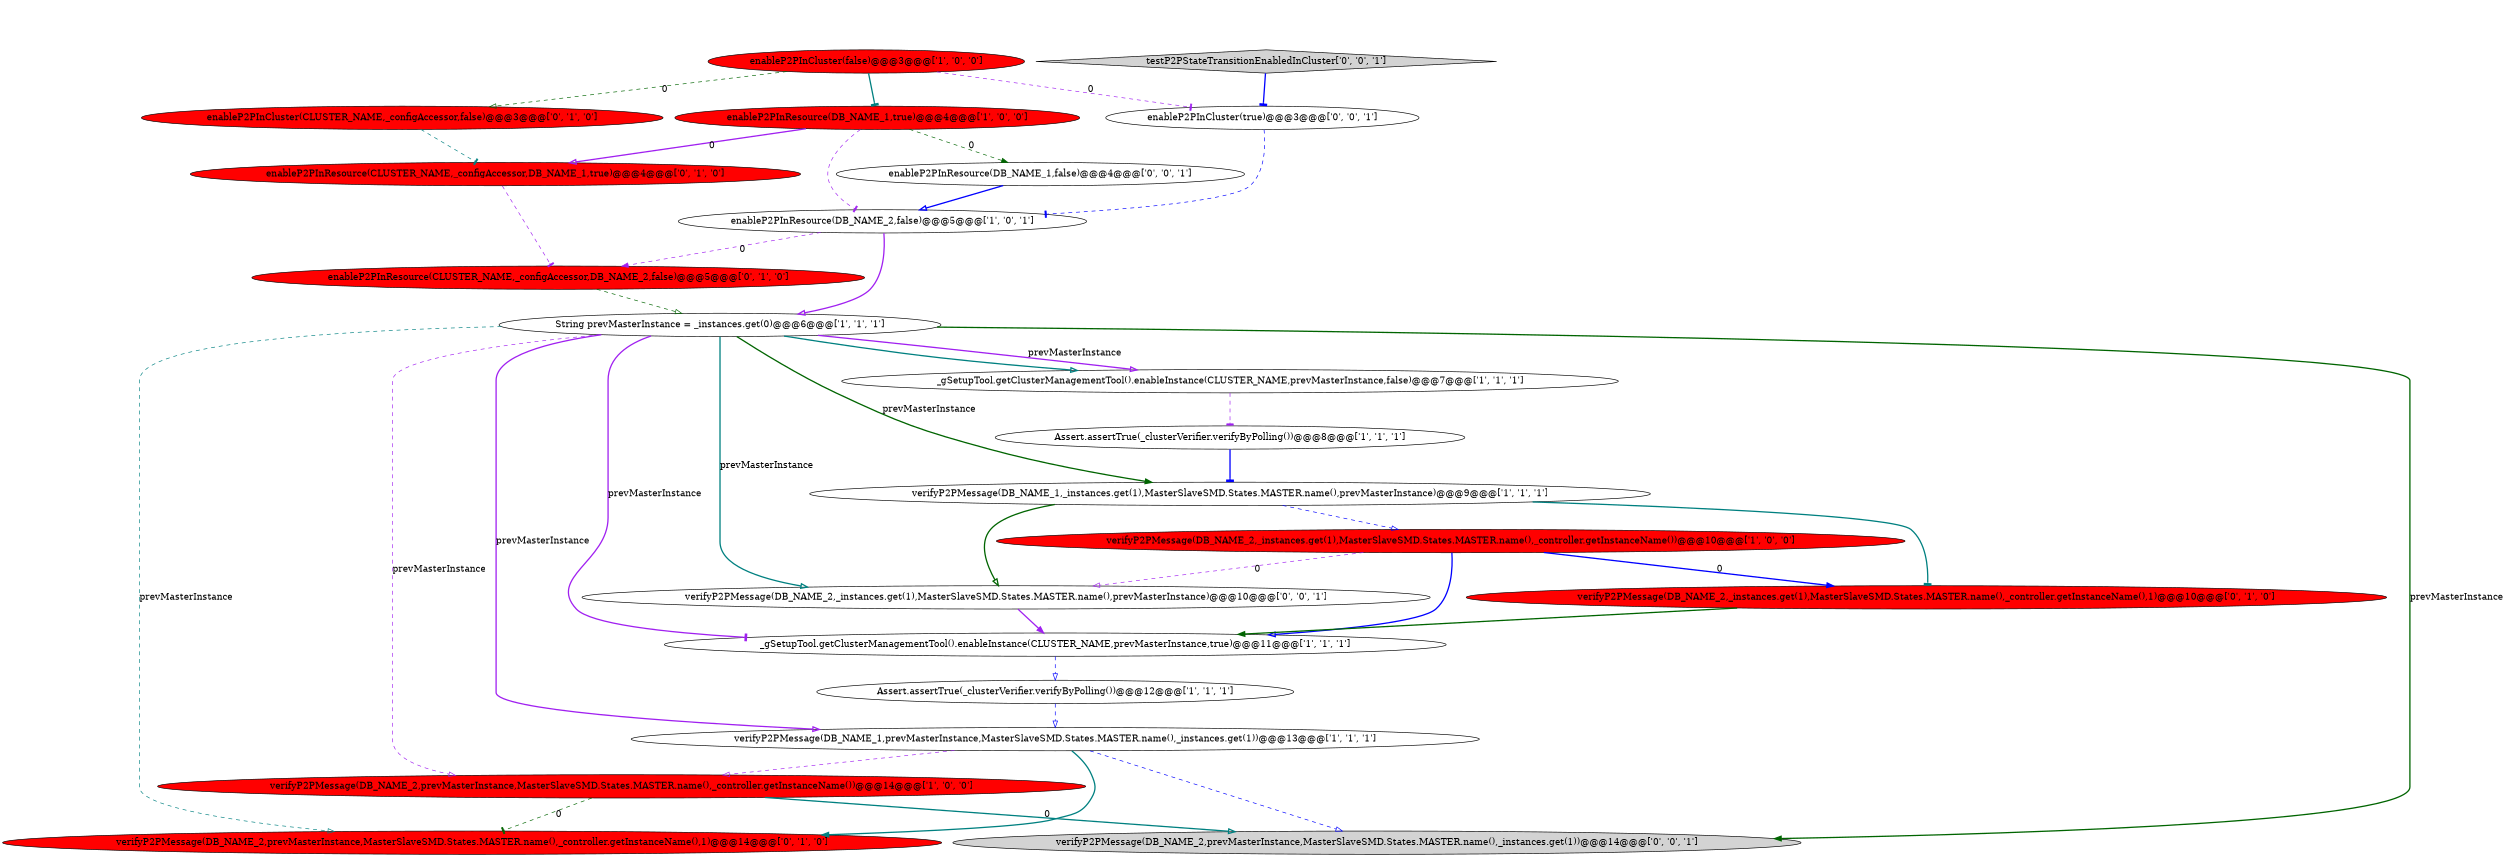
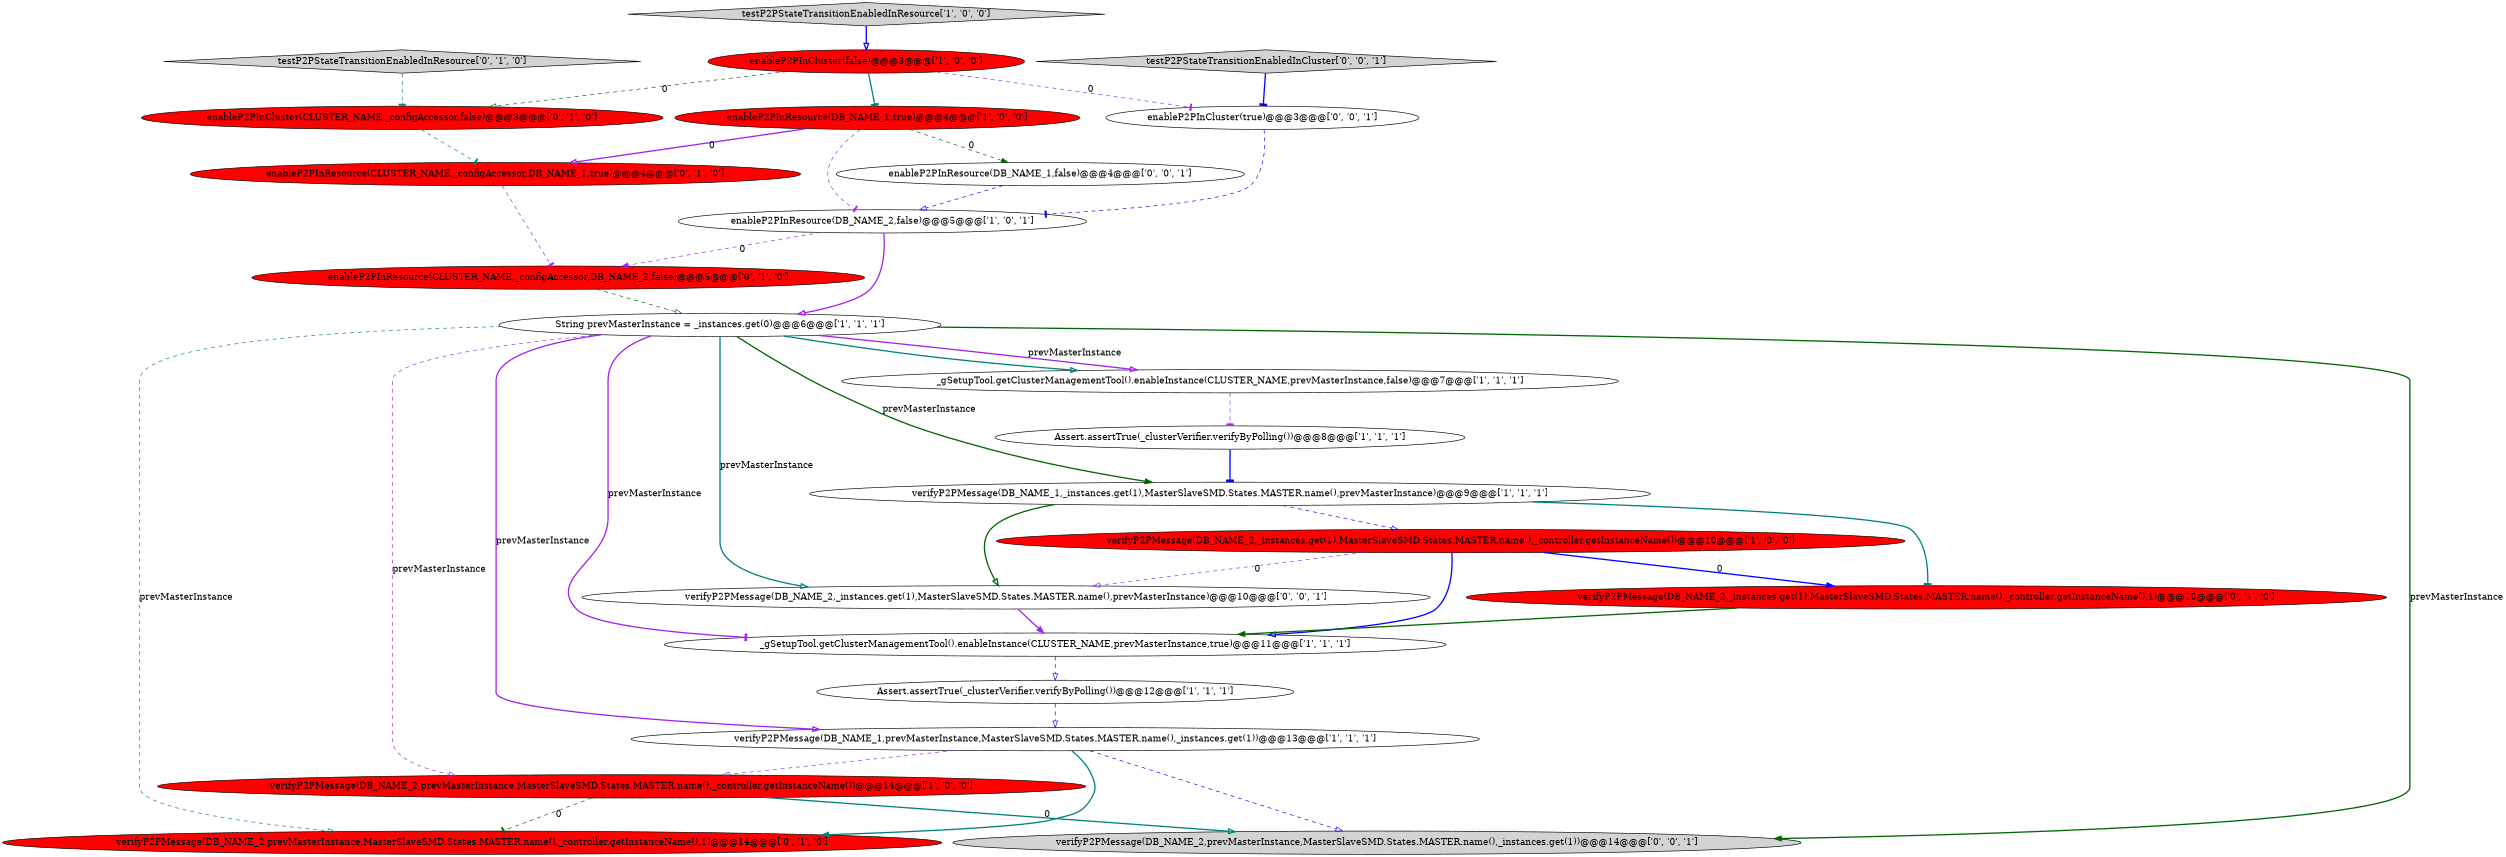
node "testP2PStateTransitionEnabledInResource['1', '0', '0']": added
node "testP2PStateTransitionEnabledInResource['0', '1', '0']": added
edge "enableP2PInResource(DB_NAME_1,false)@@@4@@@['0', '0', '1']" -> "enableP2PInResource(DB_NAME_2,false)@@@5@@@['1', '0', '1']": style bold -> dashed
